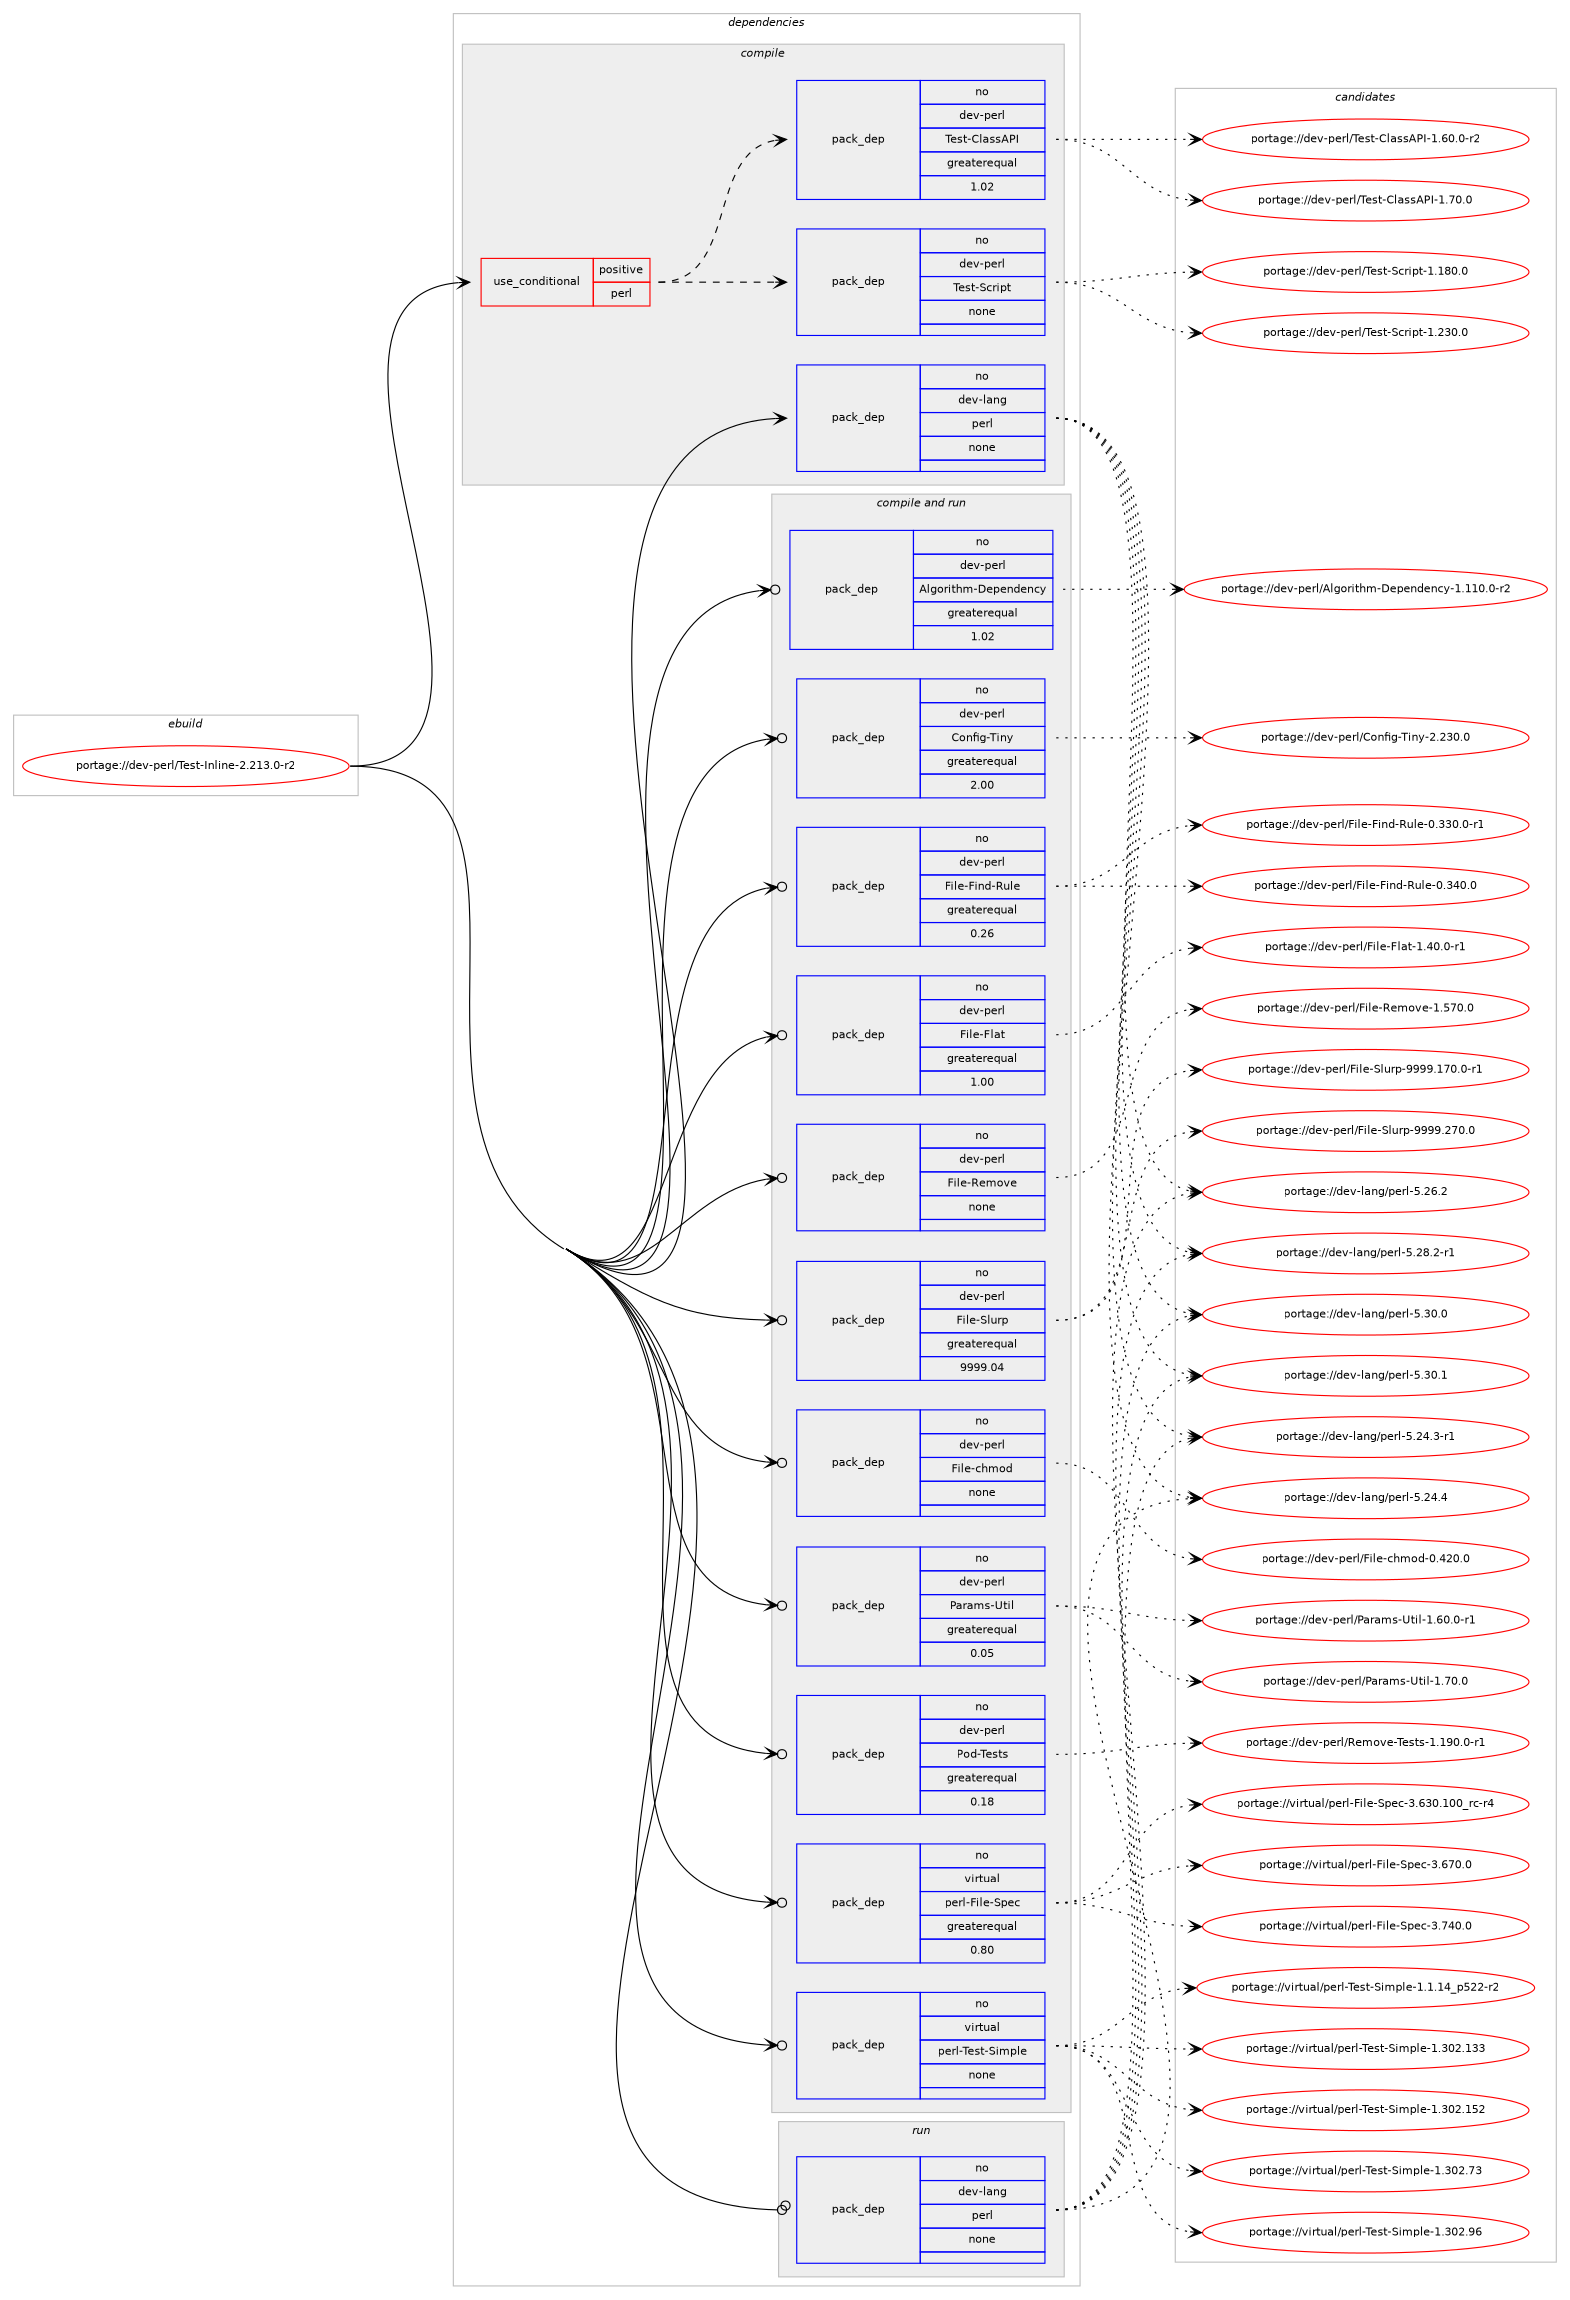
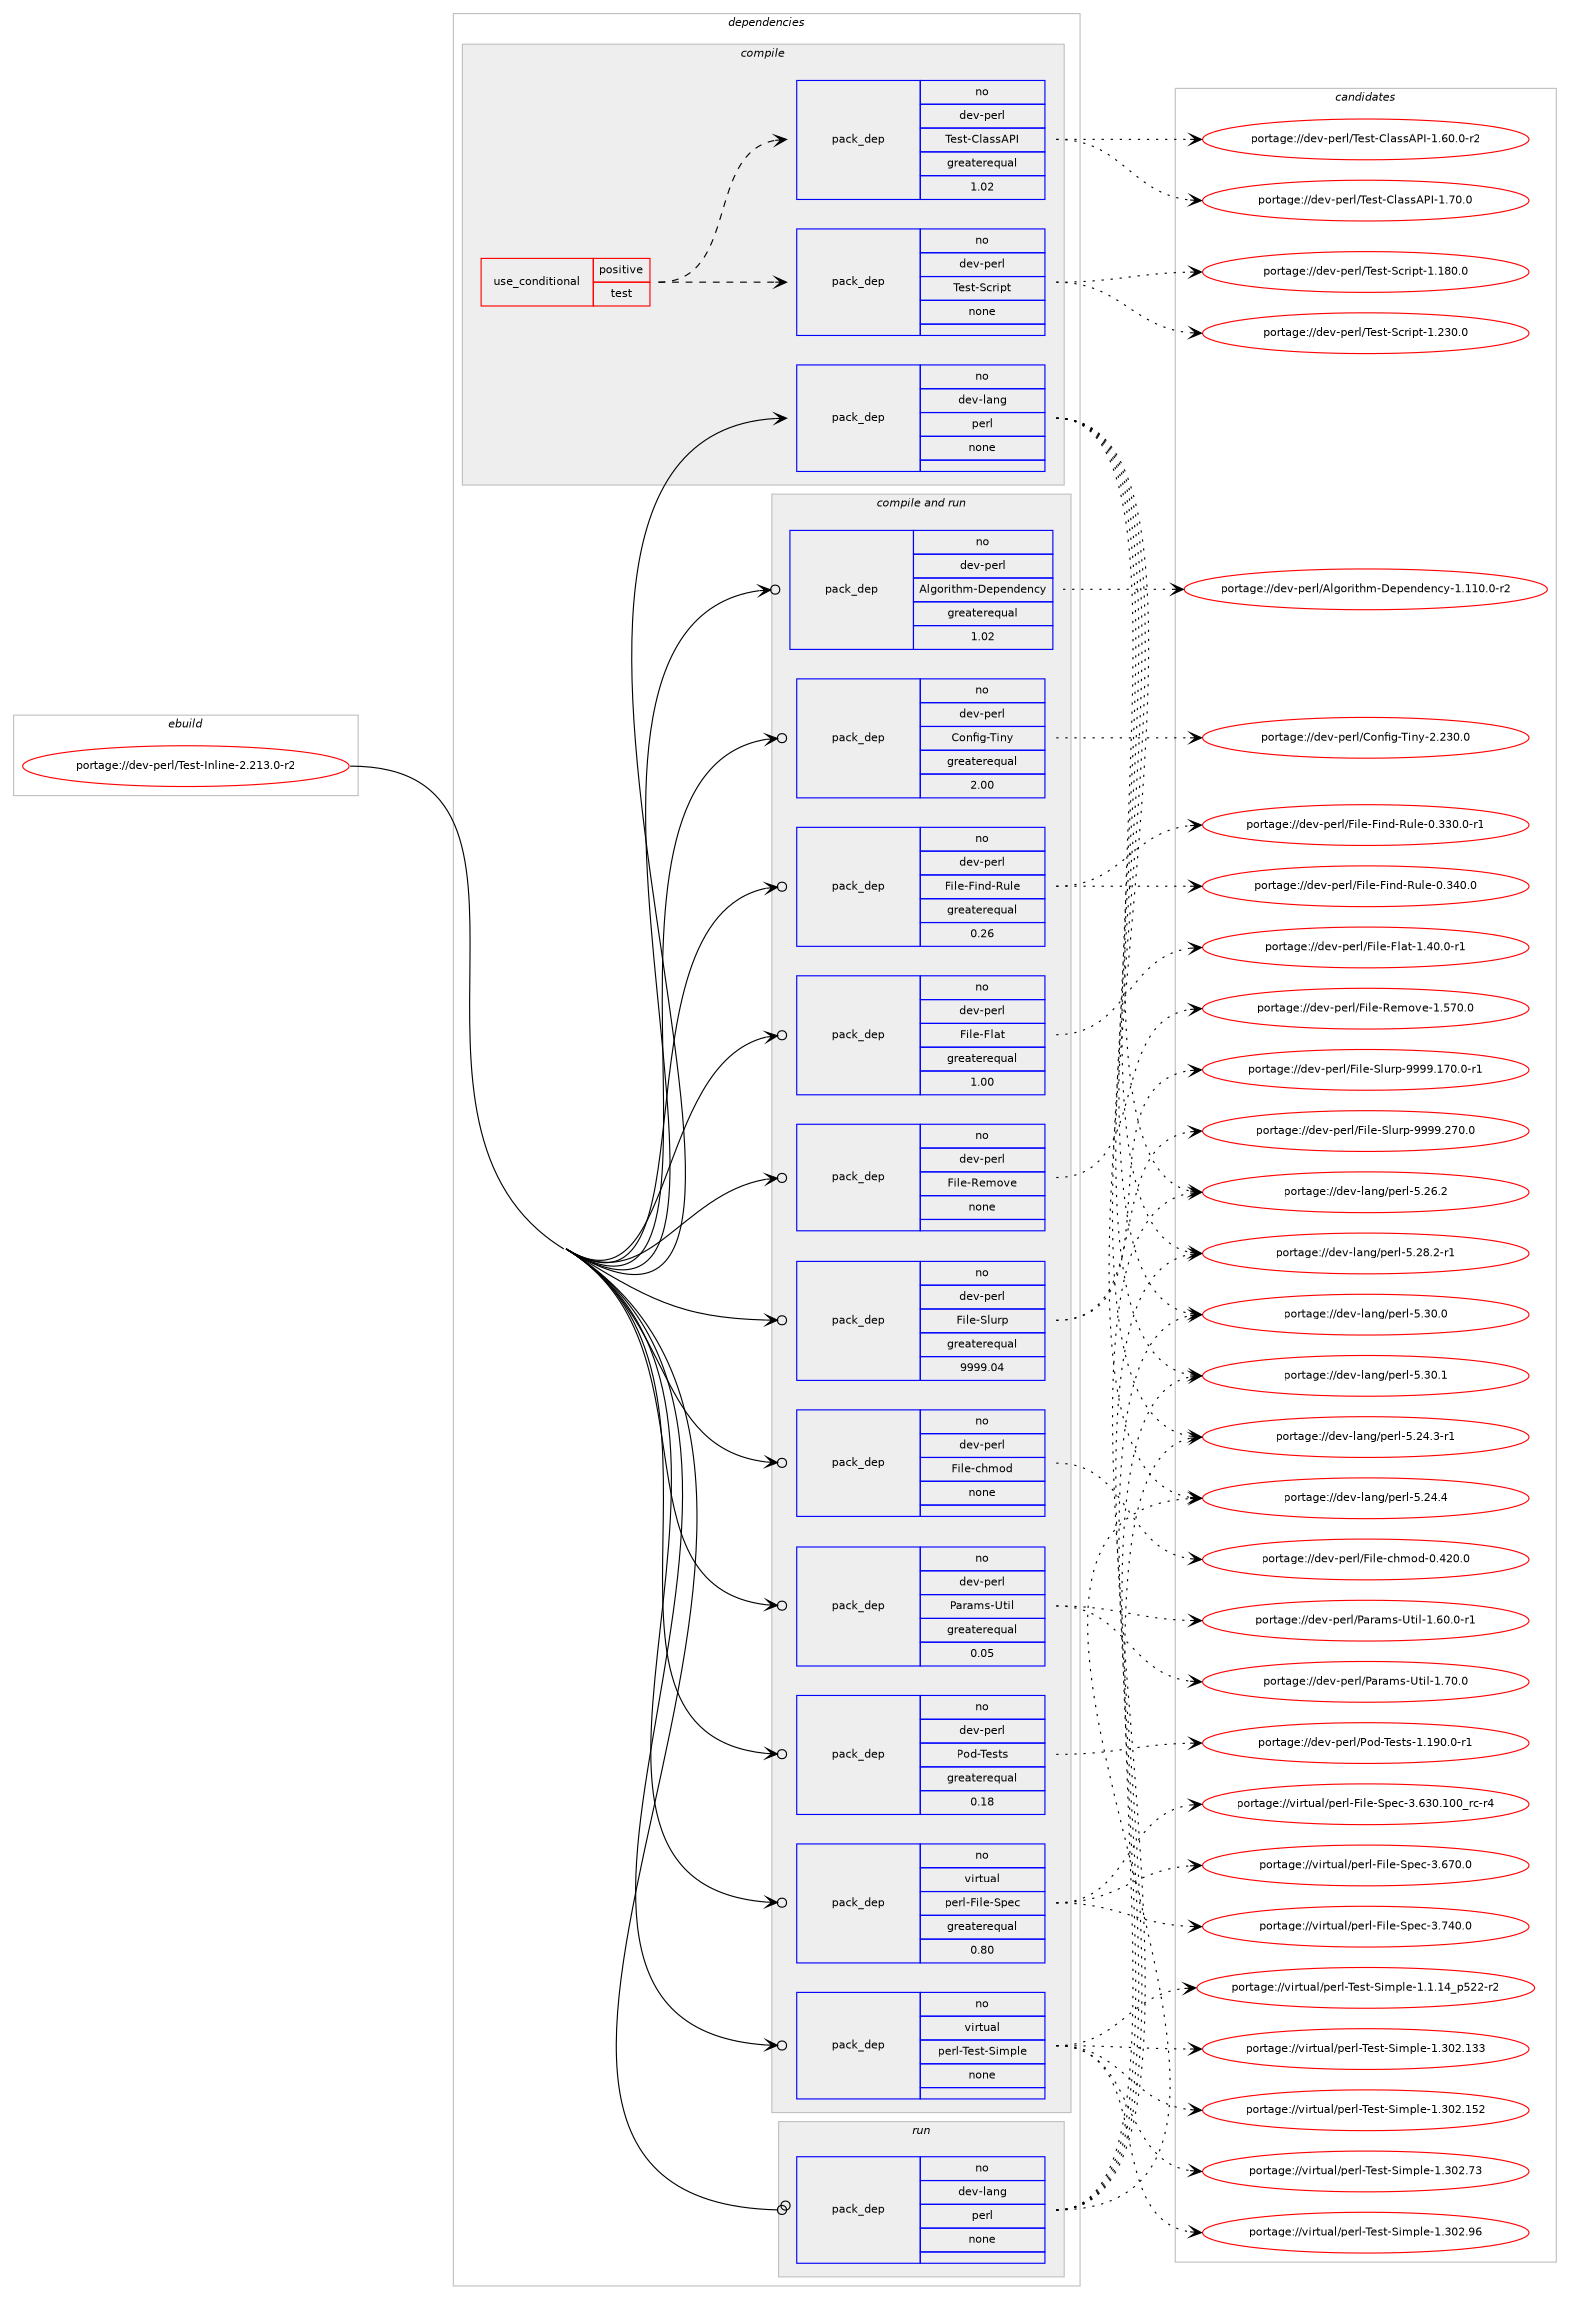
node "use_conditional": text "perl" -> "test"
edge "portage://dev-perl/Test-Inline-2.213.0-r2" -> "use_conditional": removed
node "portage://dev-perl/Remove-Tests-1.190.0-r1": label "portage://dev-perl/Remove-Tests-1.190.0-r1" -> "portage://dev-perl/Pod-Tests-1.190.0-r1"
